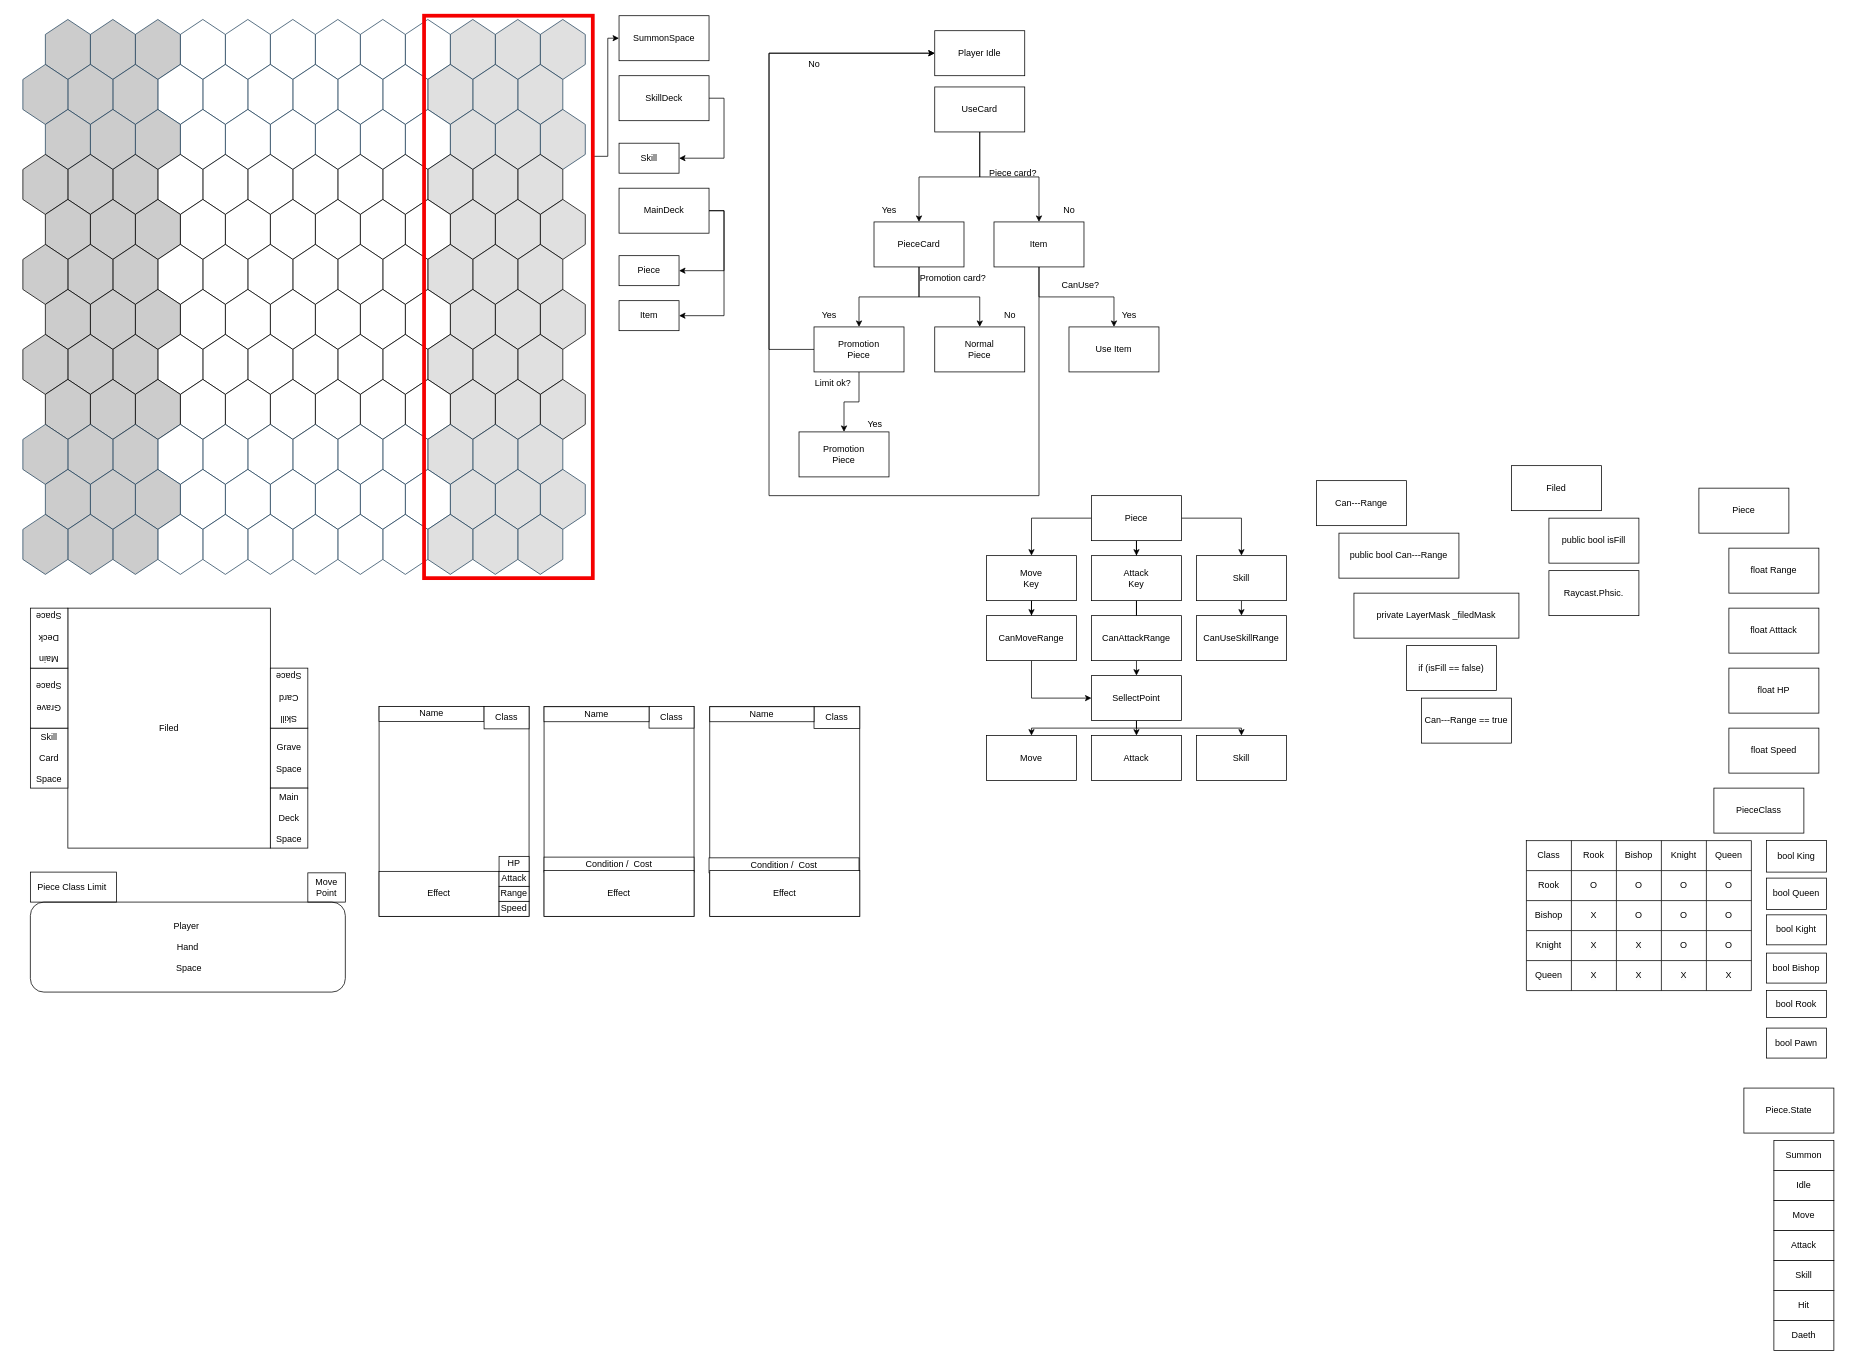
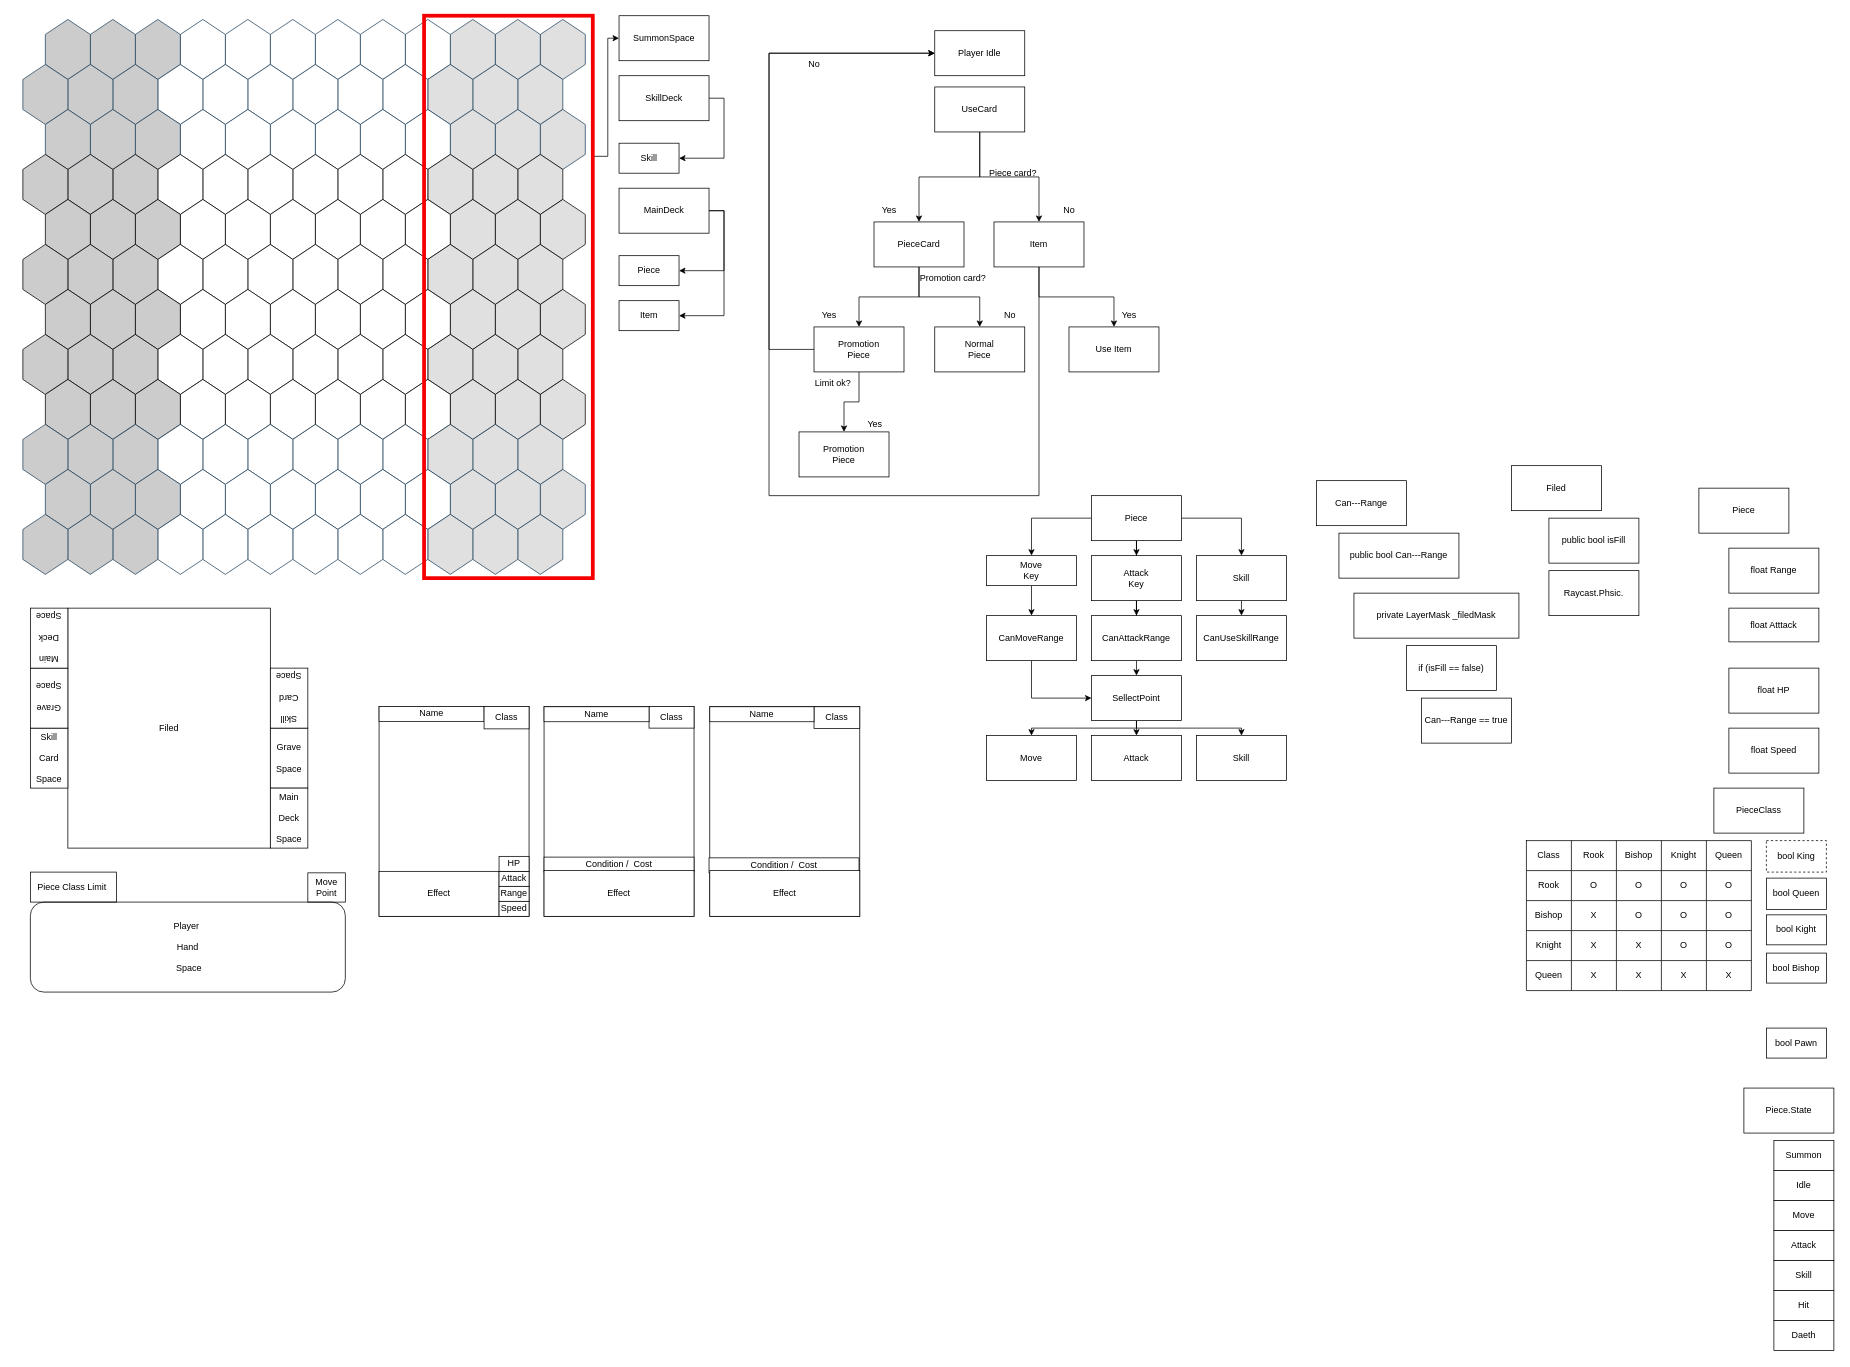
node "CanUse?": removed
node "Move Key": size 90x45 -> 90x30
edge "Attack Key" -- "CanAttackRange": arrowhead none -> classic
node "float Atttack": size 90x45 -> 90x34
node "bool King": style solid -> dashed
node "bool Rook": removed
